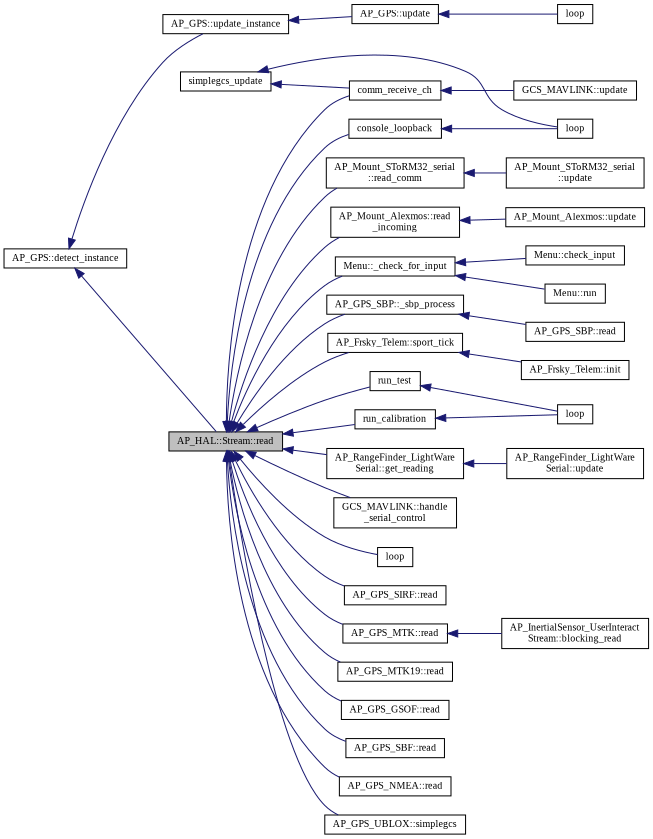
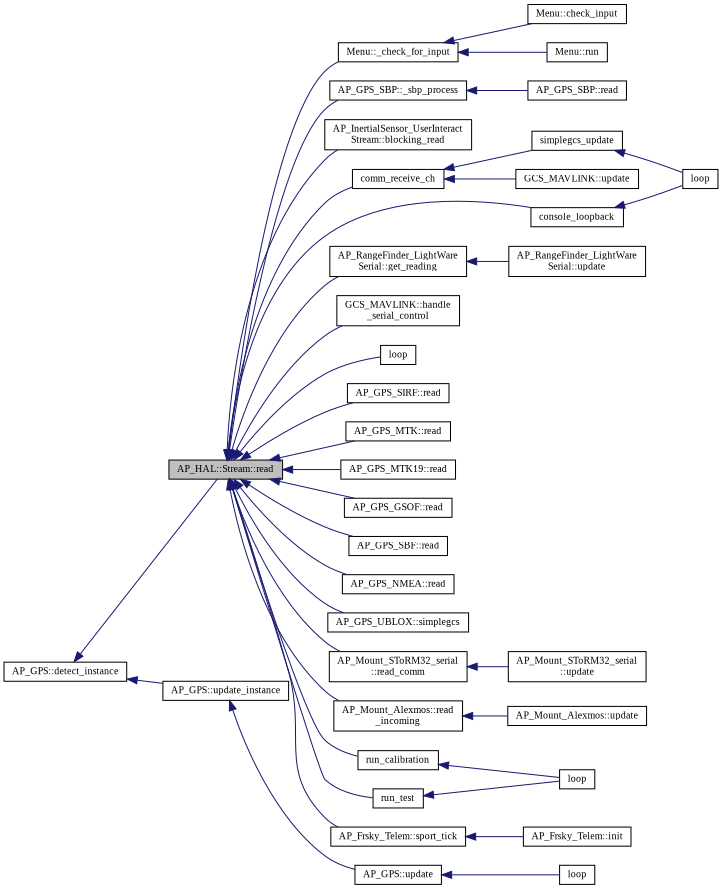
edge "comm_receive_ch" -> "simplegcs_update": reversed
edge "AP_InertialSensor_UserInteract Stream::blocking_read" -> "AP_GPS_MTK::read": now "AP_InertialSensor_UserInteract Stream::blocking_read" -> "AP_HAL::Stream::read"
